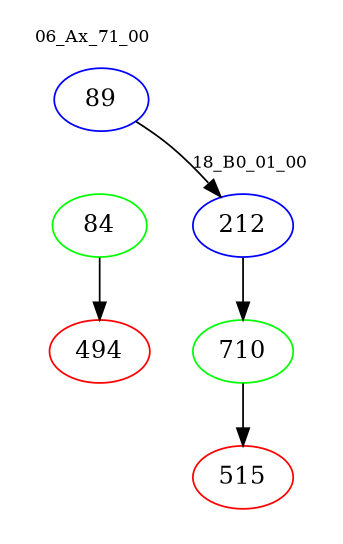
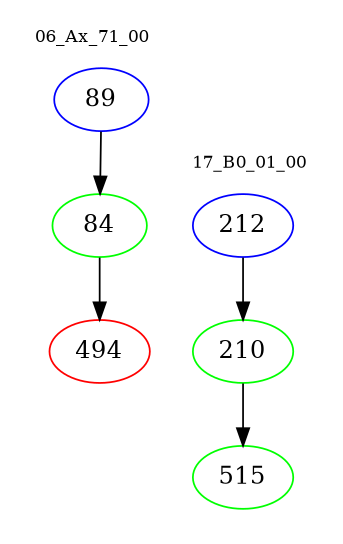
cluster "18_B0_01_00": label "18_B0_01_00" -> "17_B0_01_00"
edge "89" -> "212": now "89" -> "84"
node "710": label "710" -> "210"
node "515": color red -> green
